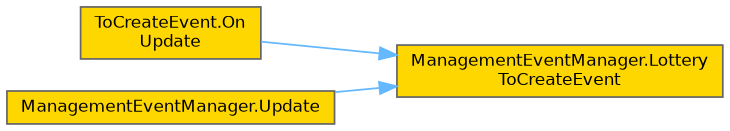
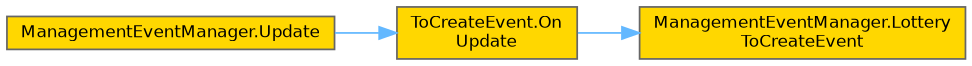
edge "ManagementEventManager.Update" -> "ManagementEventManager.Lottery ToCreateEvent": now "ManagementEventManager.Update" -> "ToCreateEvent.On Update"
